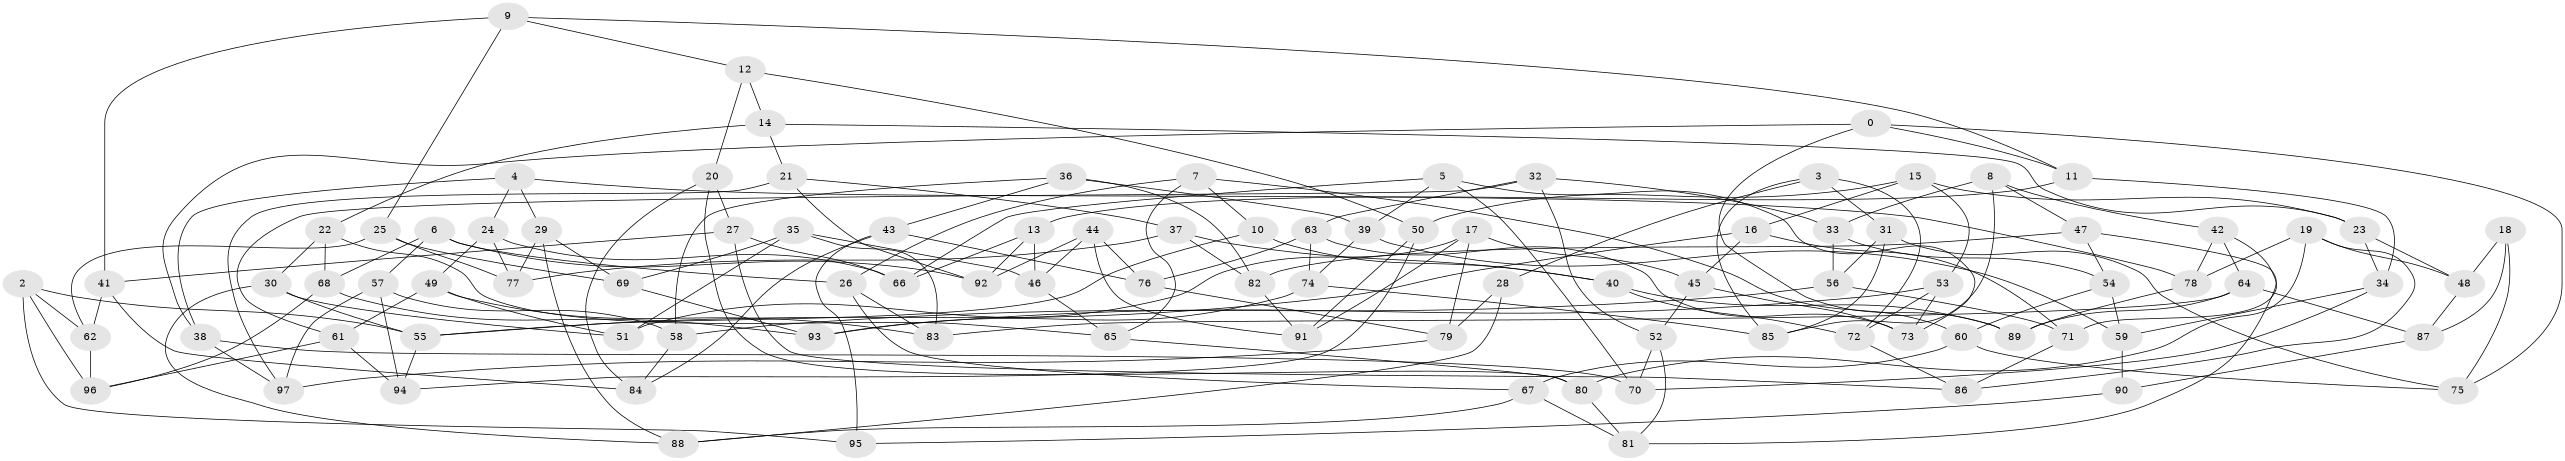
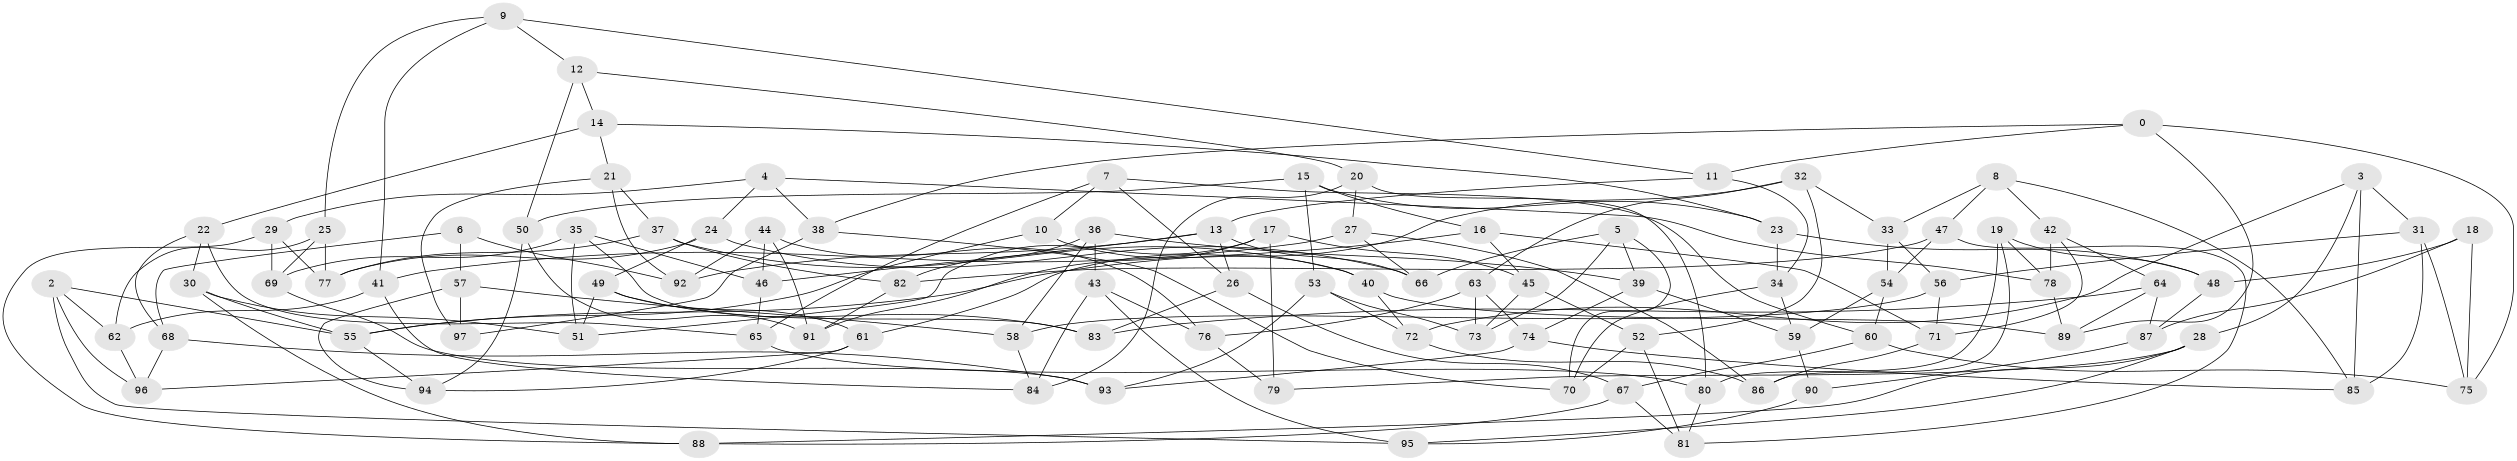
edge "6" -- "26": now "13" -- "26"
edge "79" -- "97": removed
edge "28" -- "95": added
